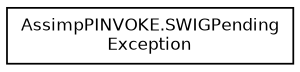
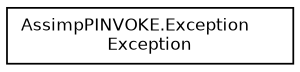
node "AssimpPINVOKE.SWIGPending Exception": label "AssimpPINVOKE.SWIGPending Exception" -> "AssimpPINVOKE.Exception Exception"
